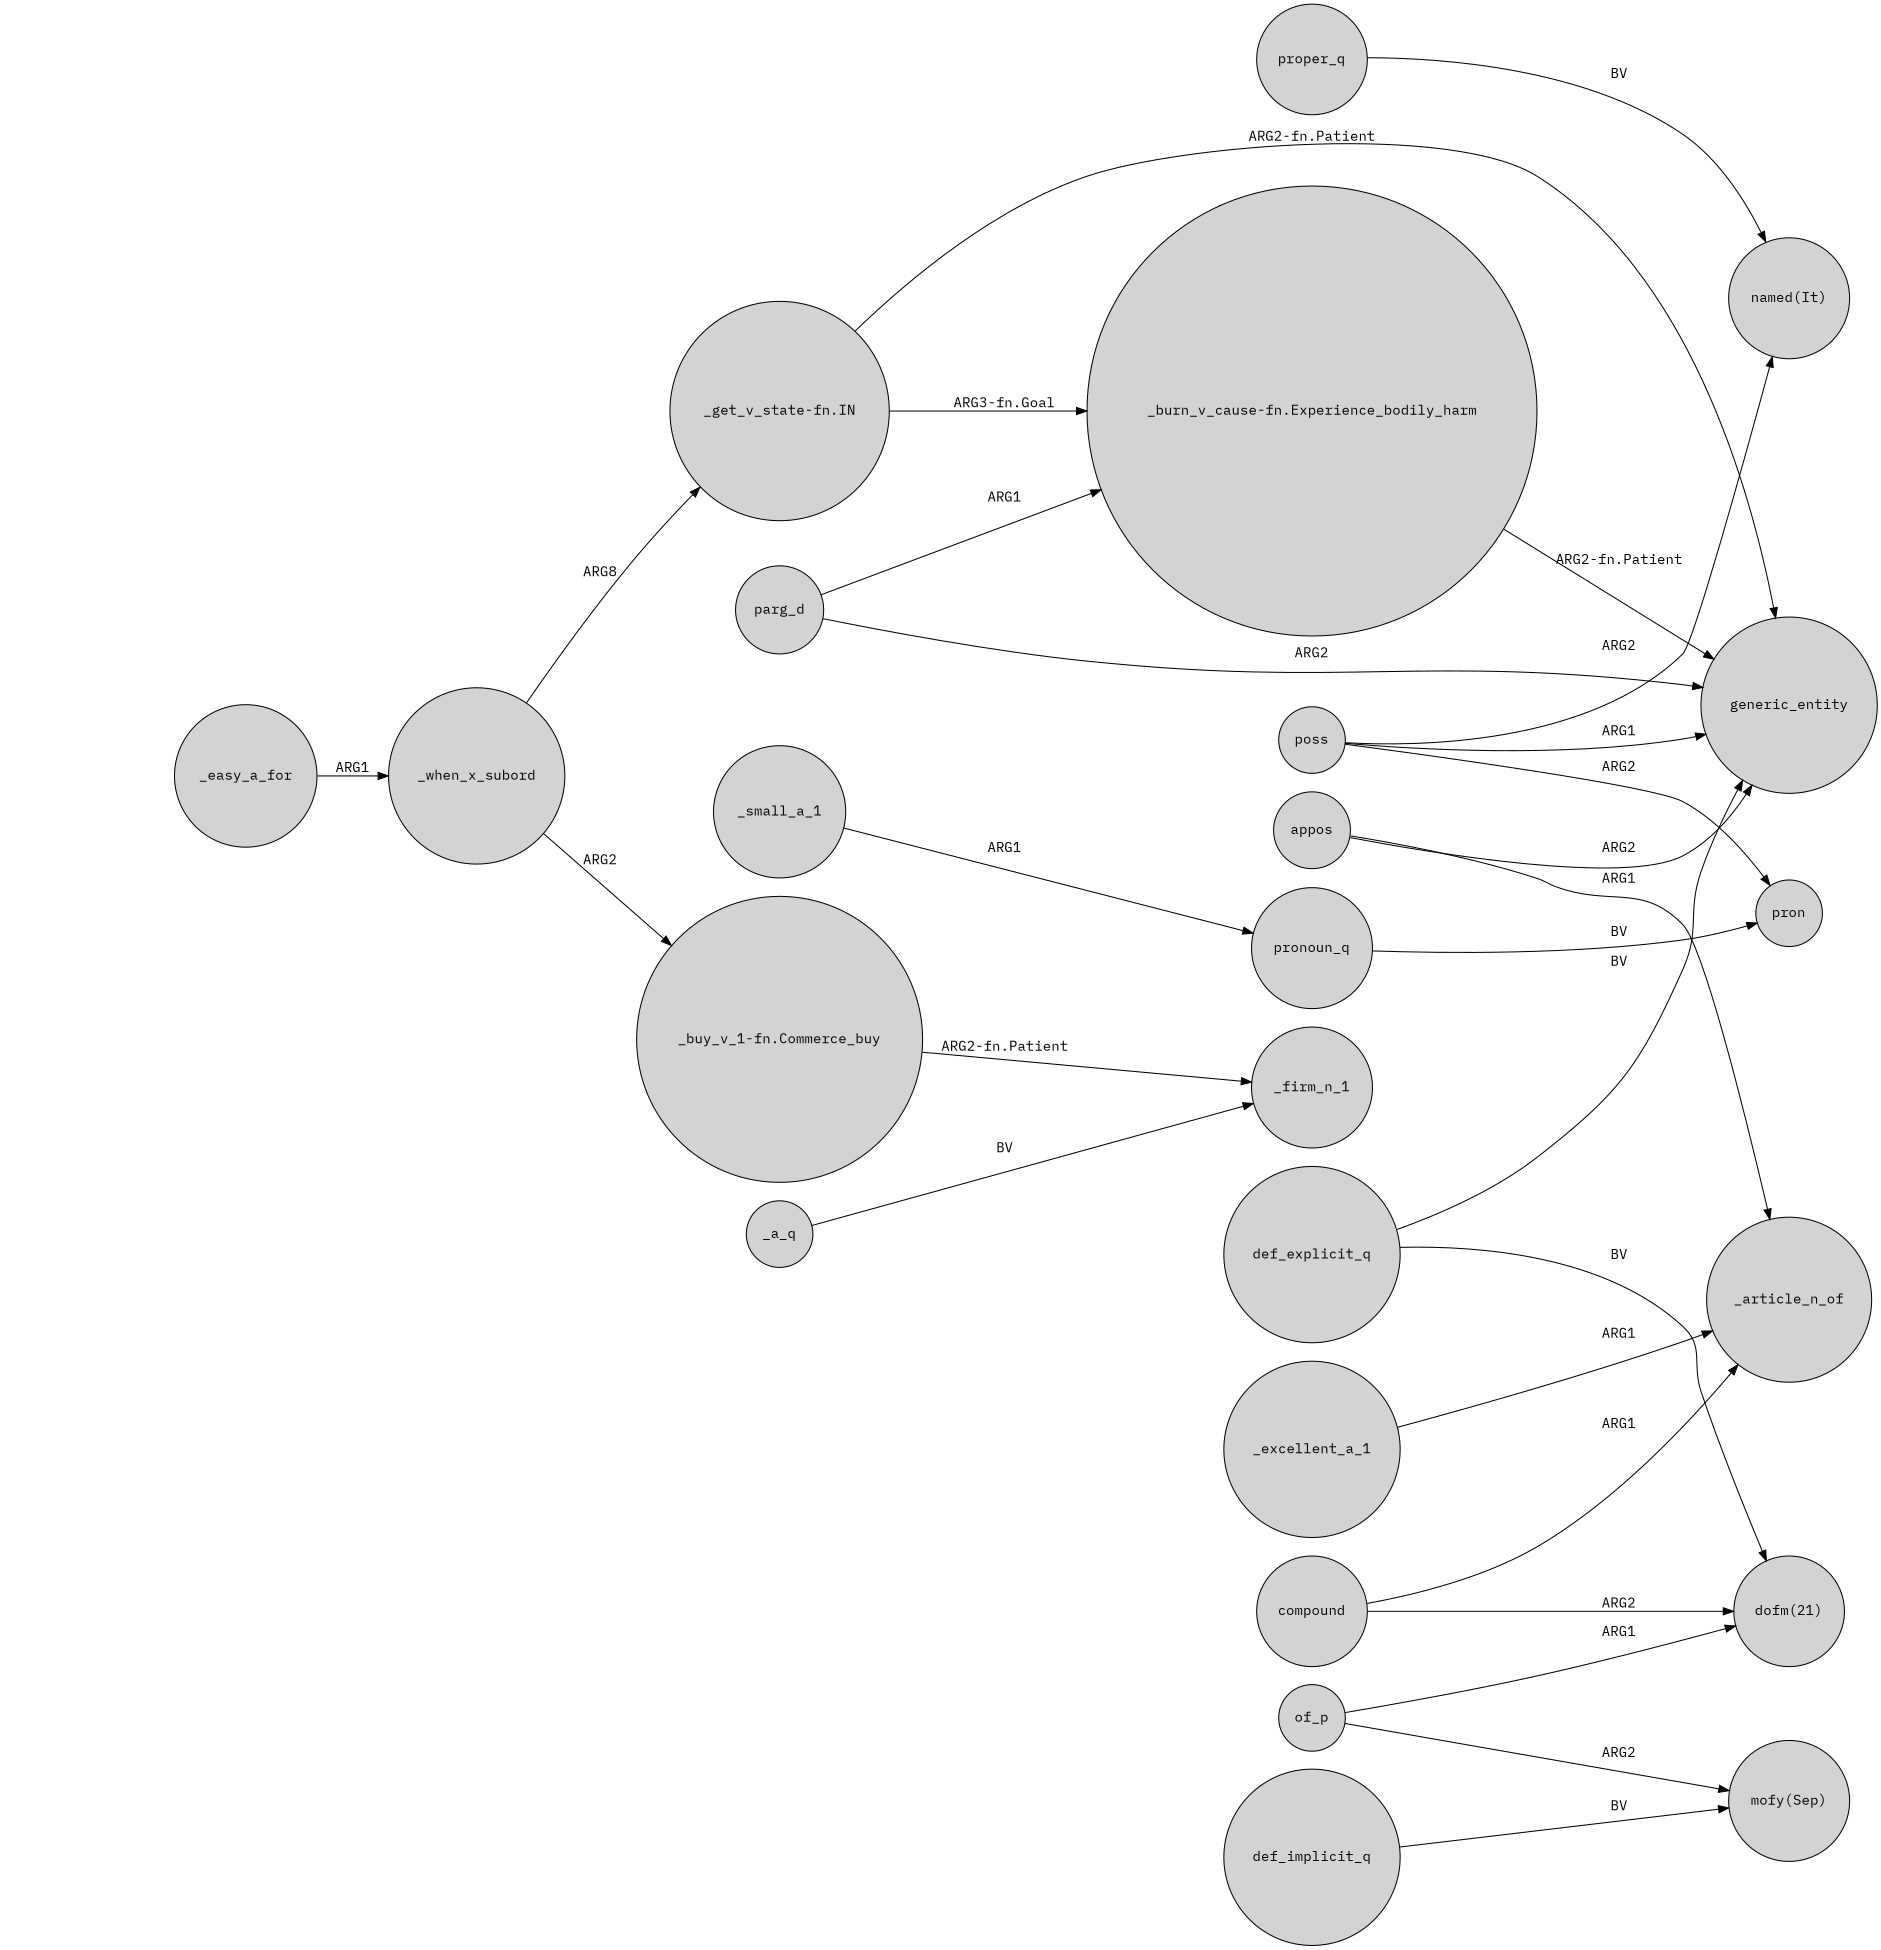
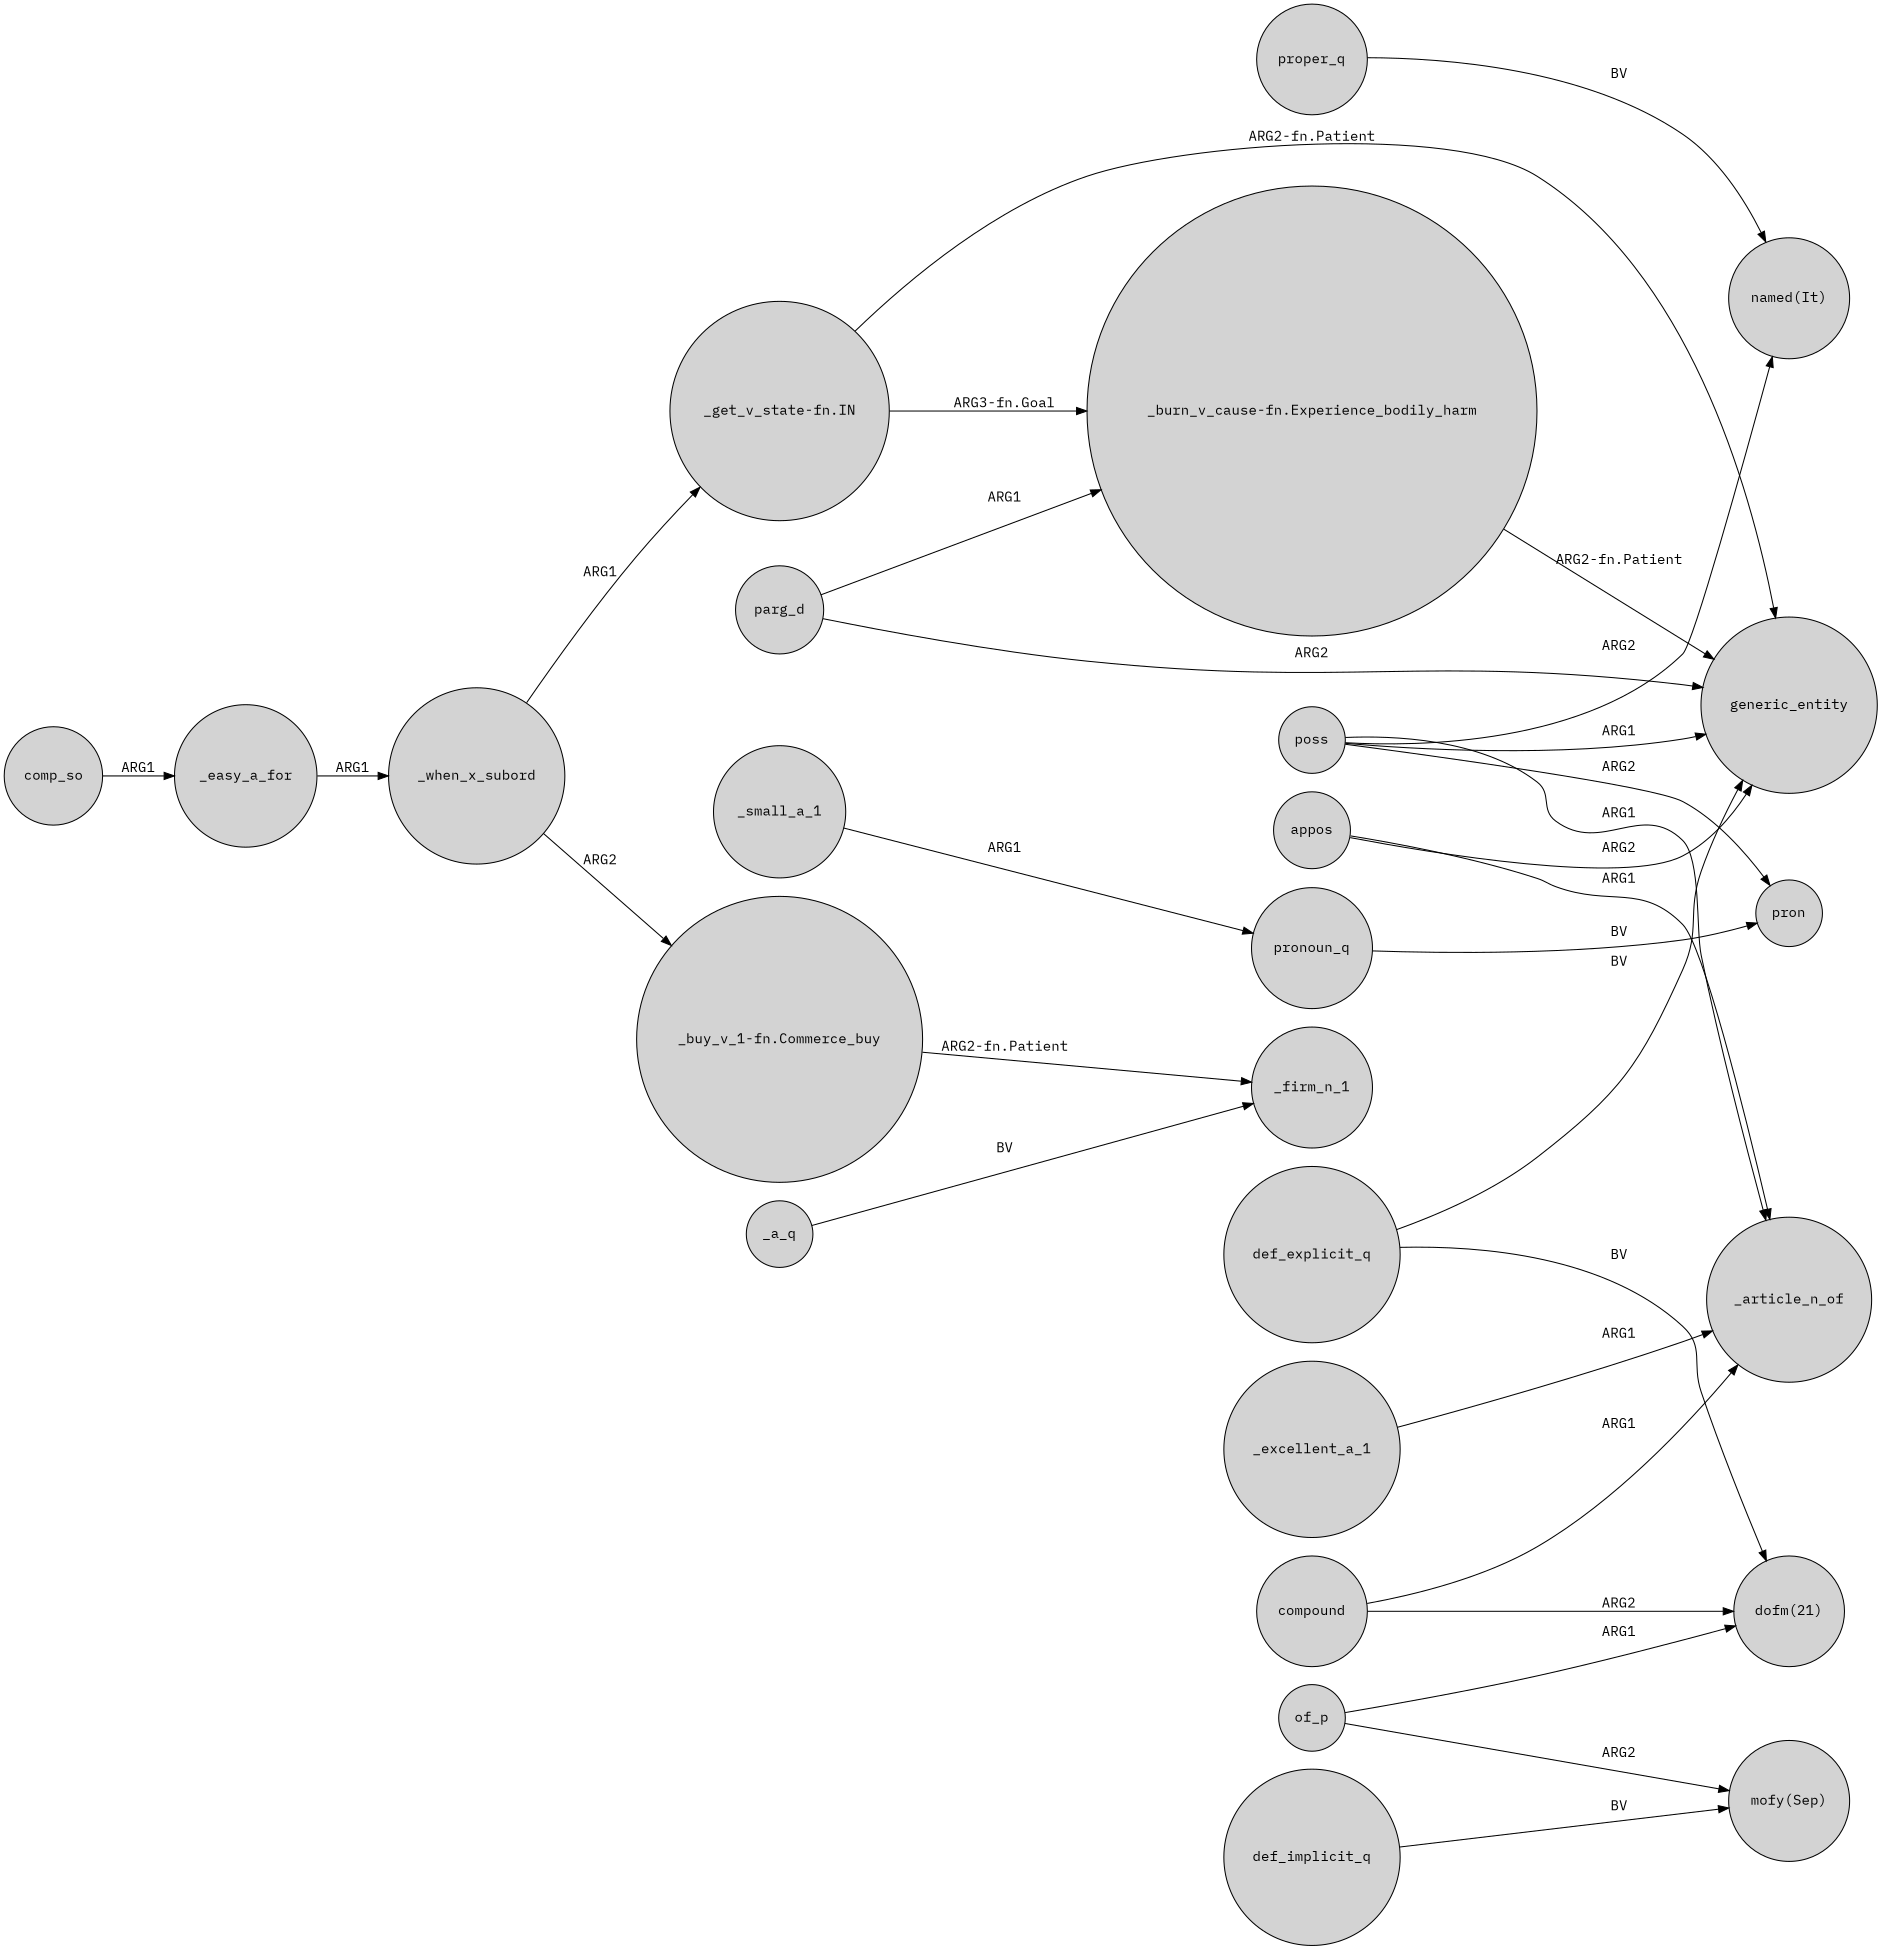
edge "_when_x_subord" -> "_get_v_state-fn.IN": label "ARG8" -> "ARG1"
node "comp_so": added
edge "poss" -> "_article_n_of": added, label "ARG1"
